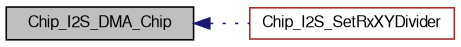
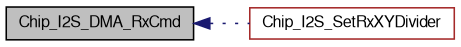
node "Chip_I2S_DMA_Chip": label "Chip_I2S_DMA_Chip" -> "Chip_I2S_DMA_RxCmd"
